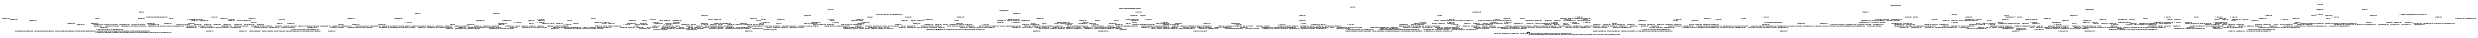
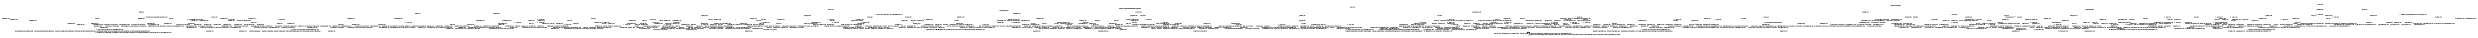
edge "s97" -> "s96": now "s97" -> "s9"
edge "s71" -> "s74": added, label "RSA_CLIENT_KEY_EXCHANGE / TIMEOUT"
